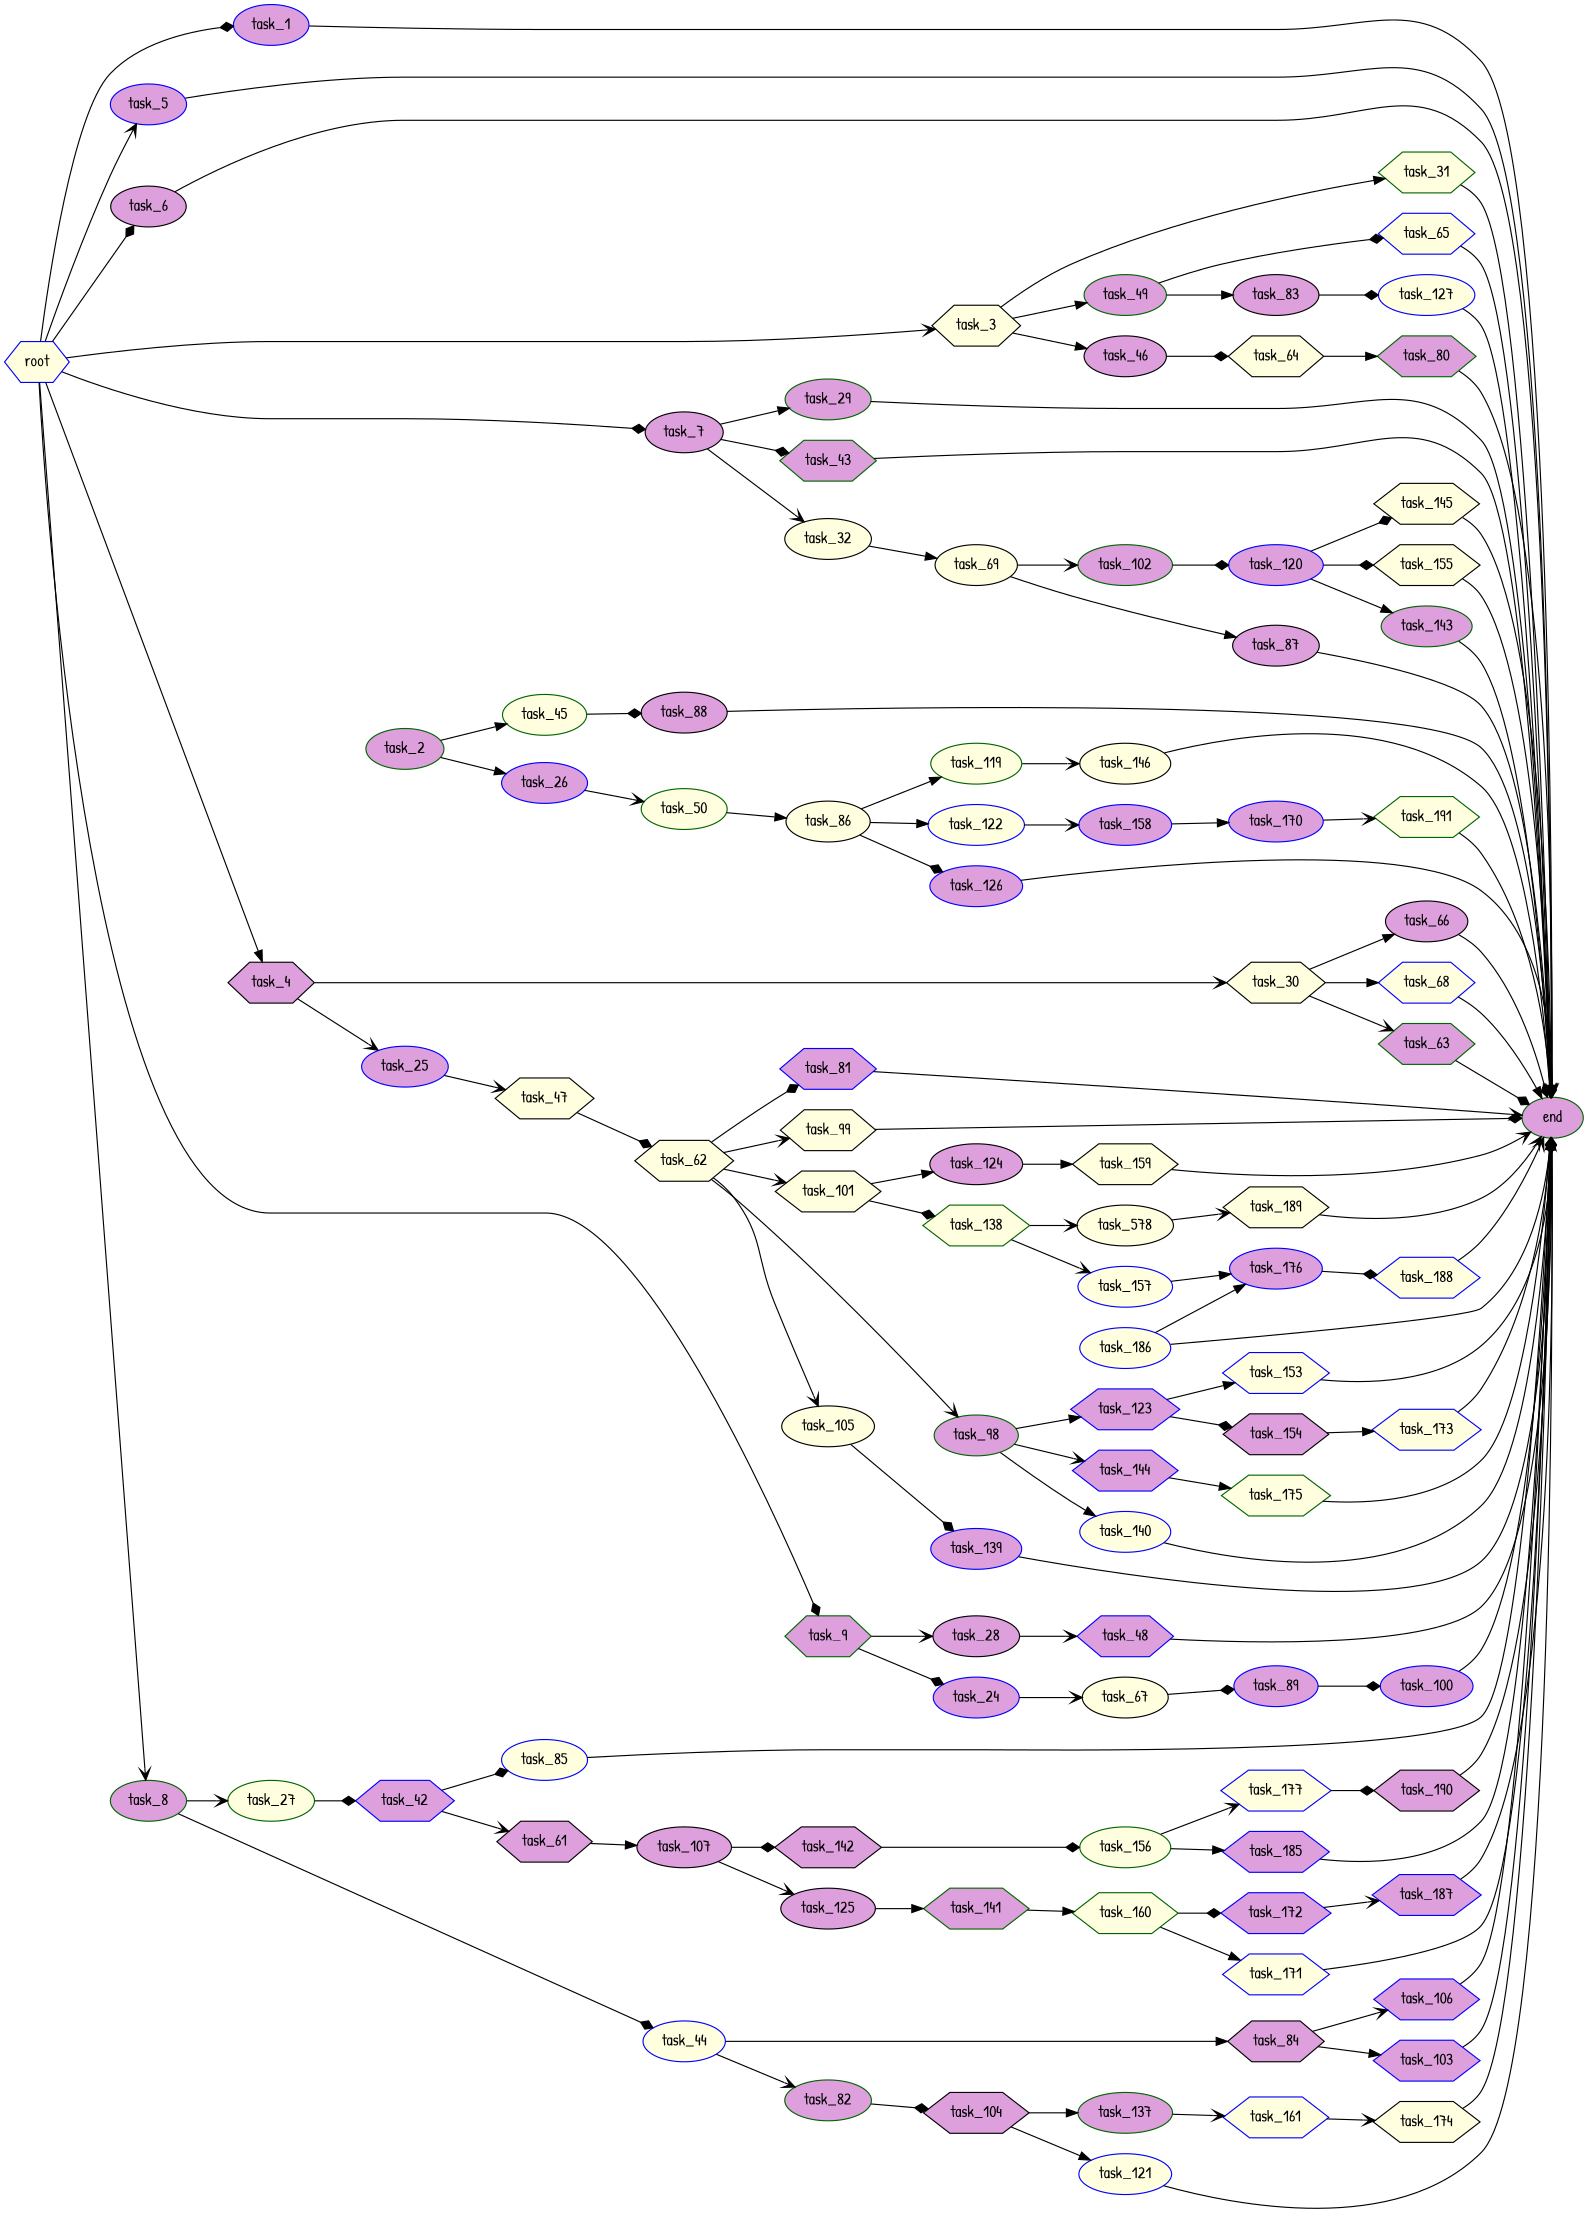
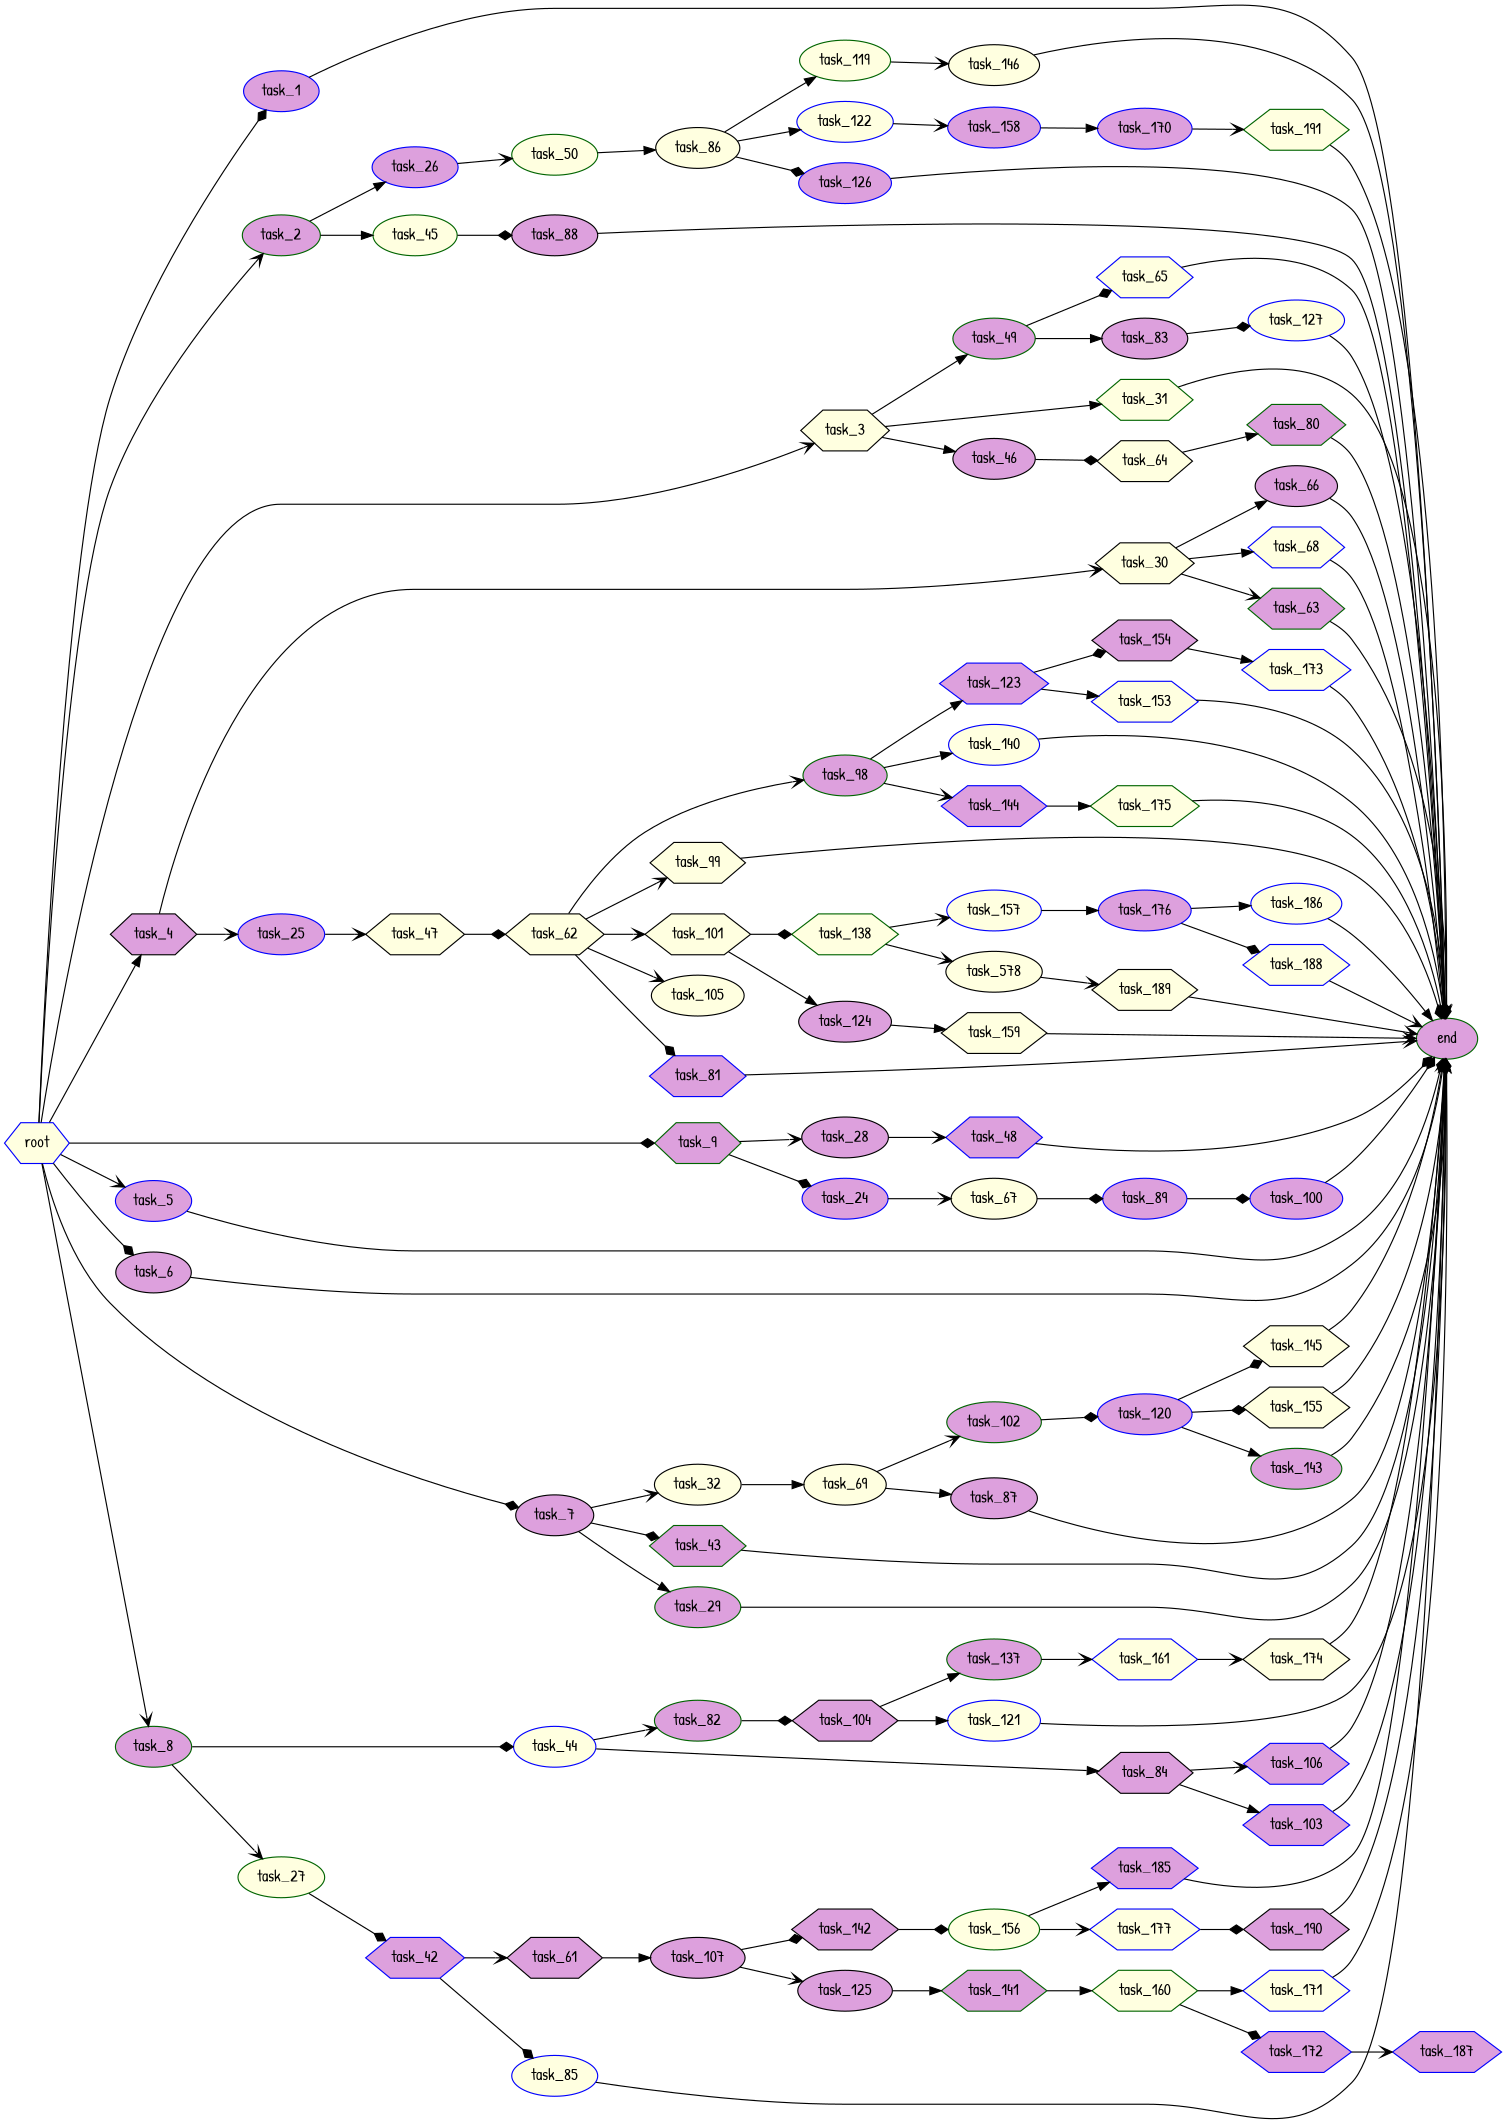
edge "root" -> "task_2": added
edge "task_186" -> "task_176": reversed
edge "task_187" -> "end": removed
node "task_139": removed
